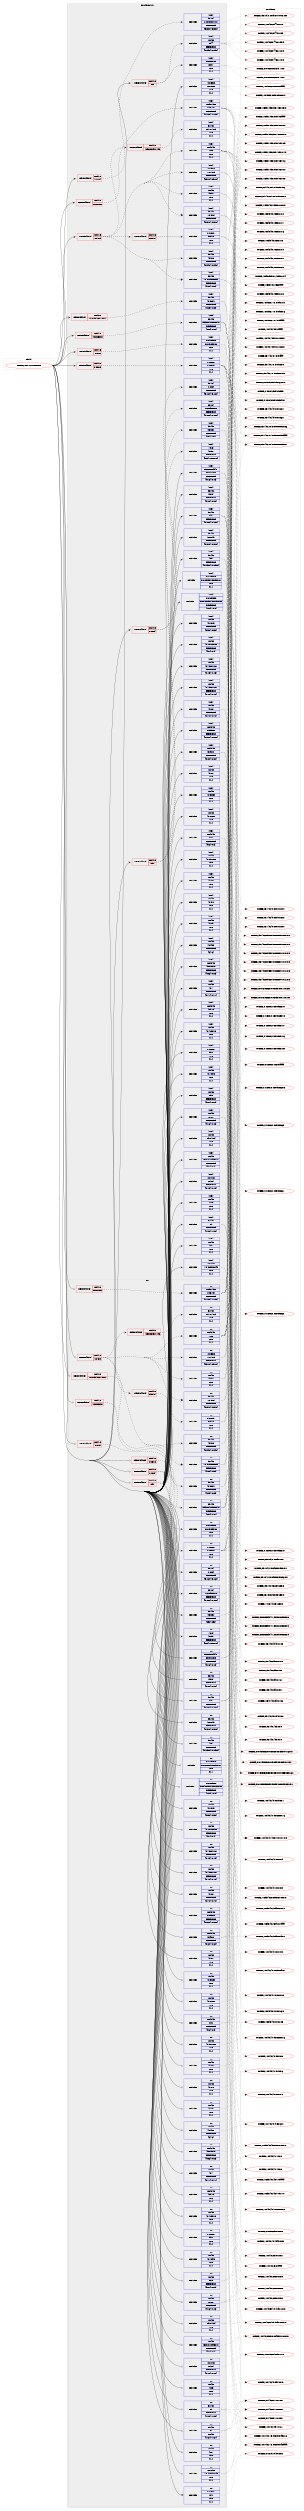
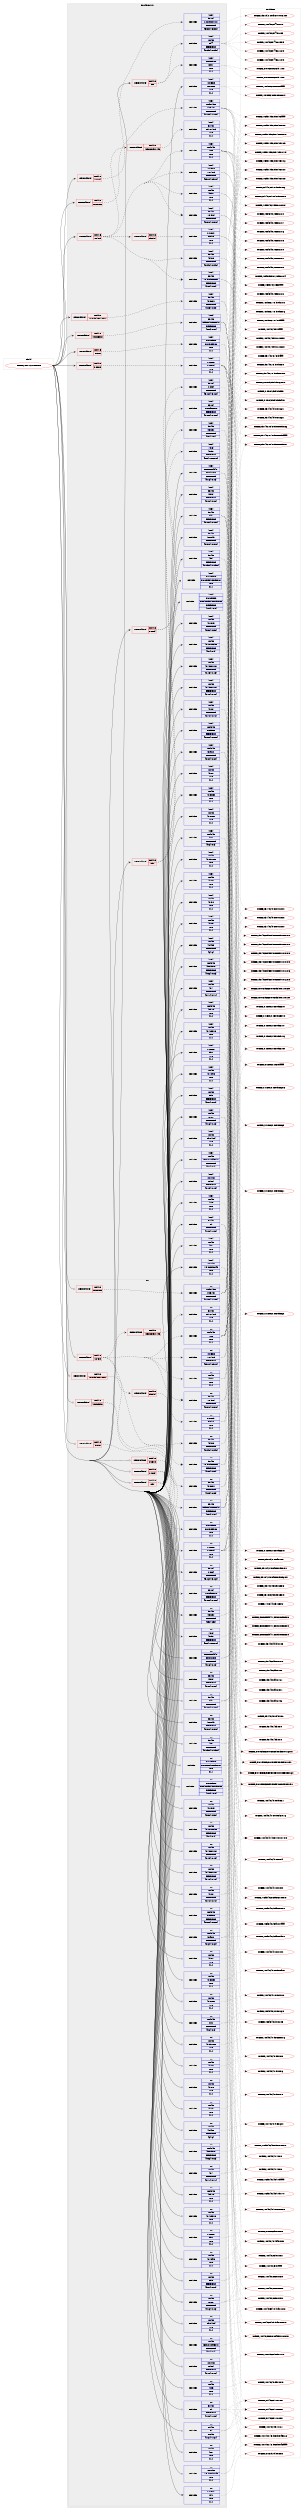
node "portage://media-video/pipewire-1.0.5-r1": removed
node "portage://media-libs/use-24.1.5": label "portage://media-libs/use-24.1.5" -> "portage://media-libs/mesa-24.1.5"
node "portage://zenity-libs/glib-2.78.6": label "portage://zenity-libs/glib-2.78.6" -> "portage://dev-libs/glib-2.78.6"
node "portage://x11-libs/libXdamage-0.4.6": label "portage://x11-libs/libXdamage-0.4.6" -> "portage://x11-libs/libXcomposite-0.4.6"
